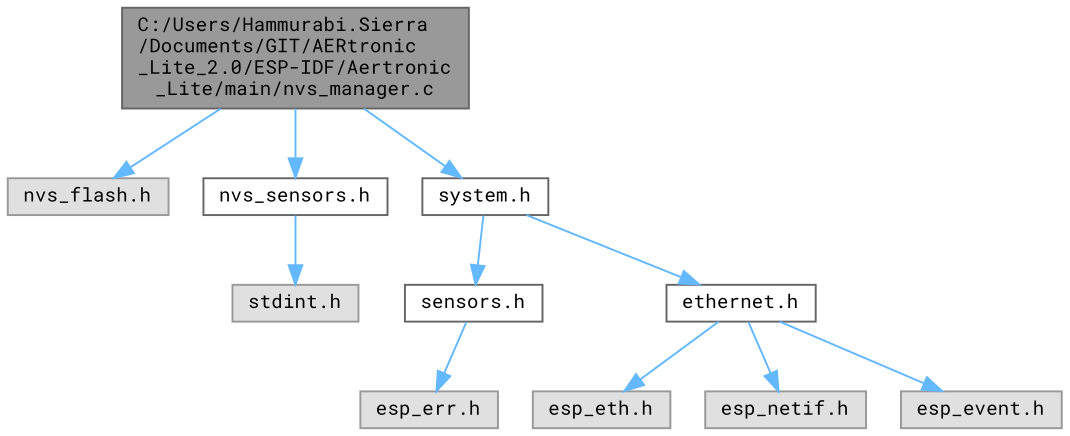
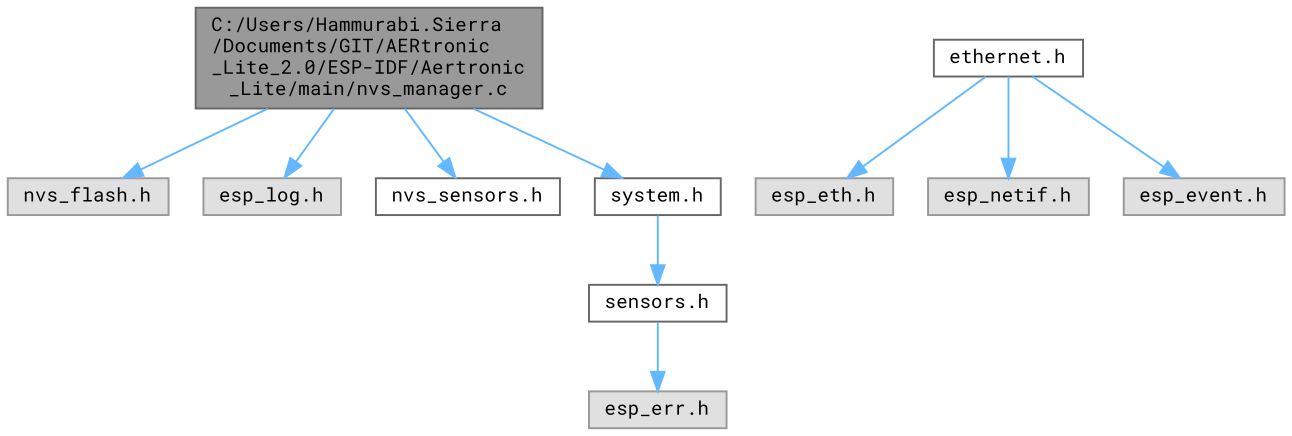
node "esp_log.h": added
edge "system.h" -> "ethernet.h": removed
node "stdint.h": removed
